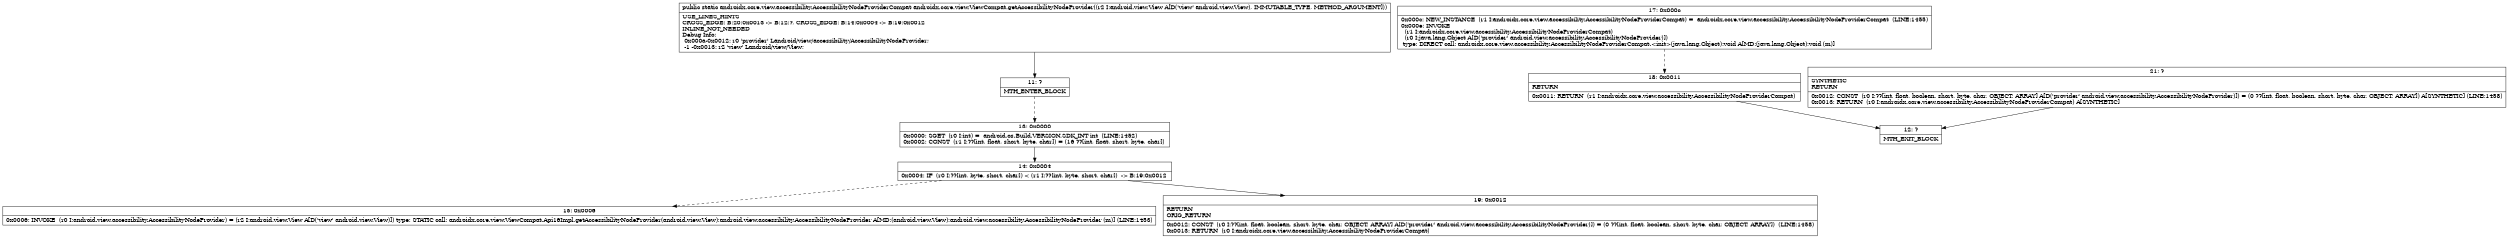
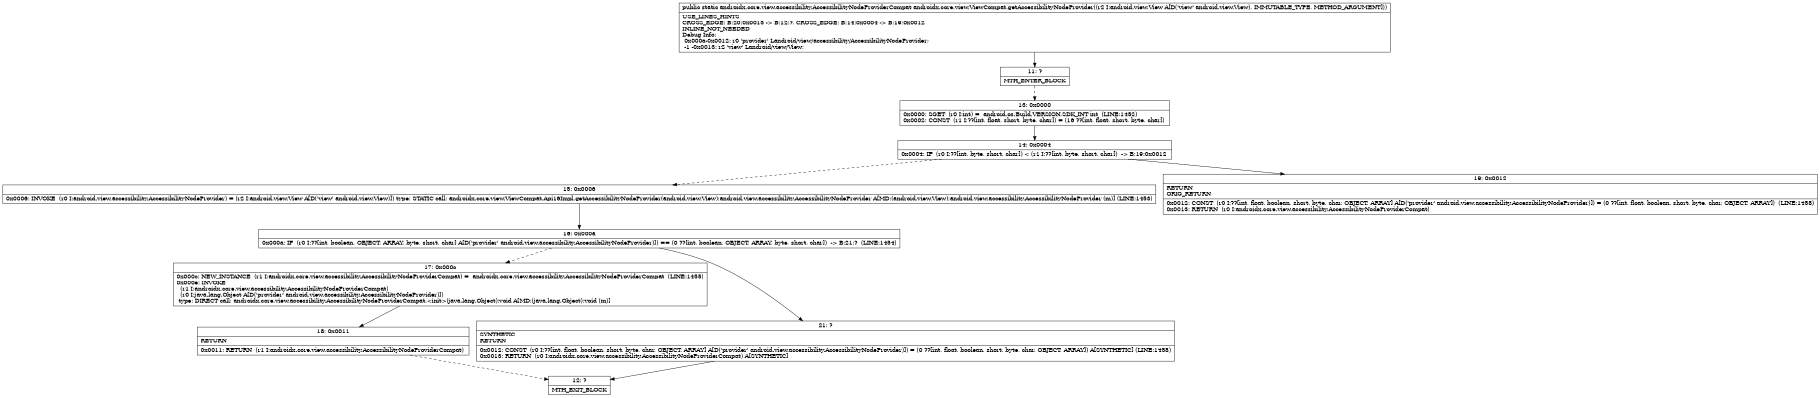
edge "17: 0x000c" -> "18: 0x0011": style dashed -> solid
edge "18: 0x0011" -> "12: ?": style solid -> dashed
node "16: 0x000a": added
